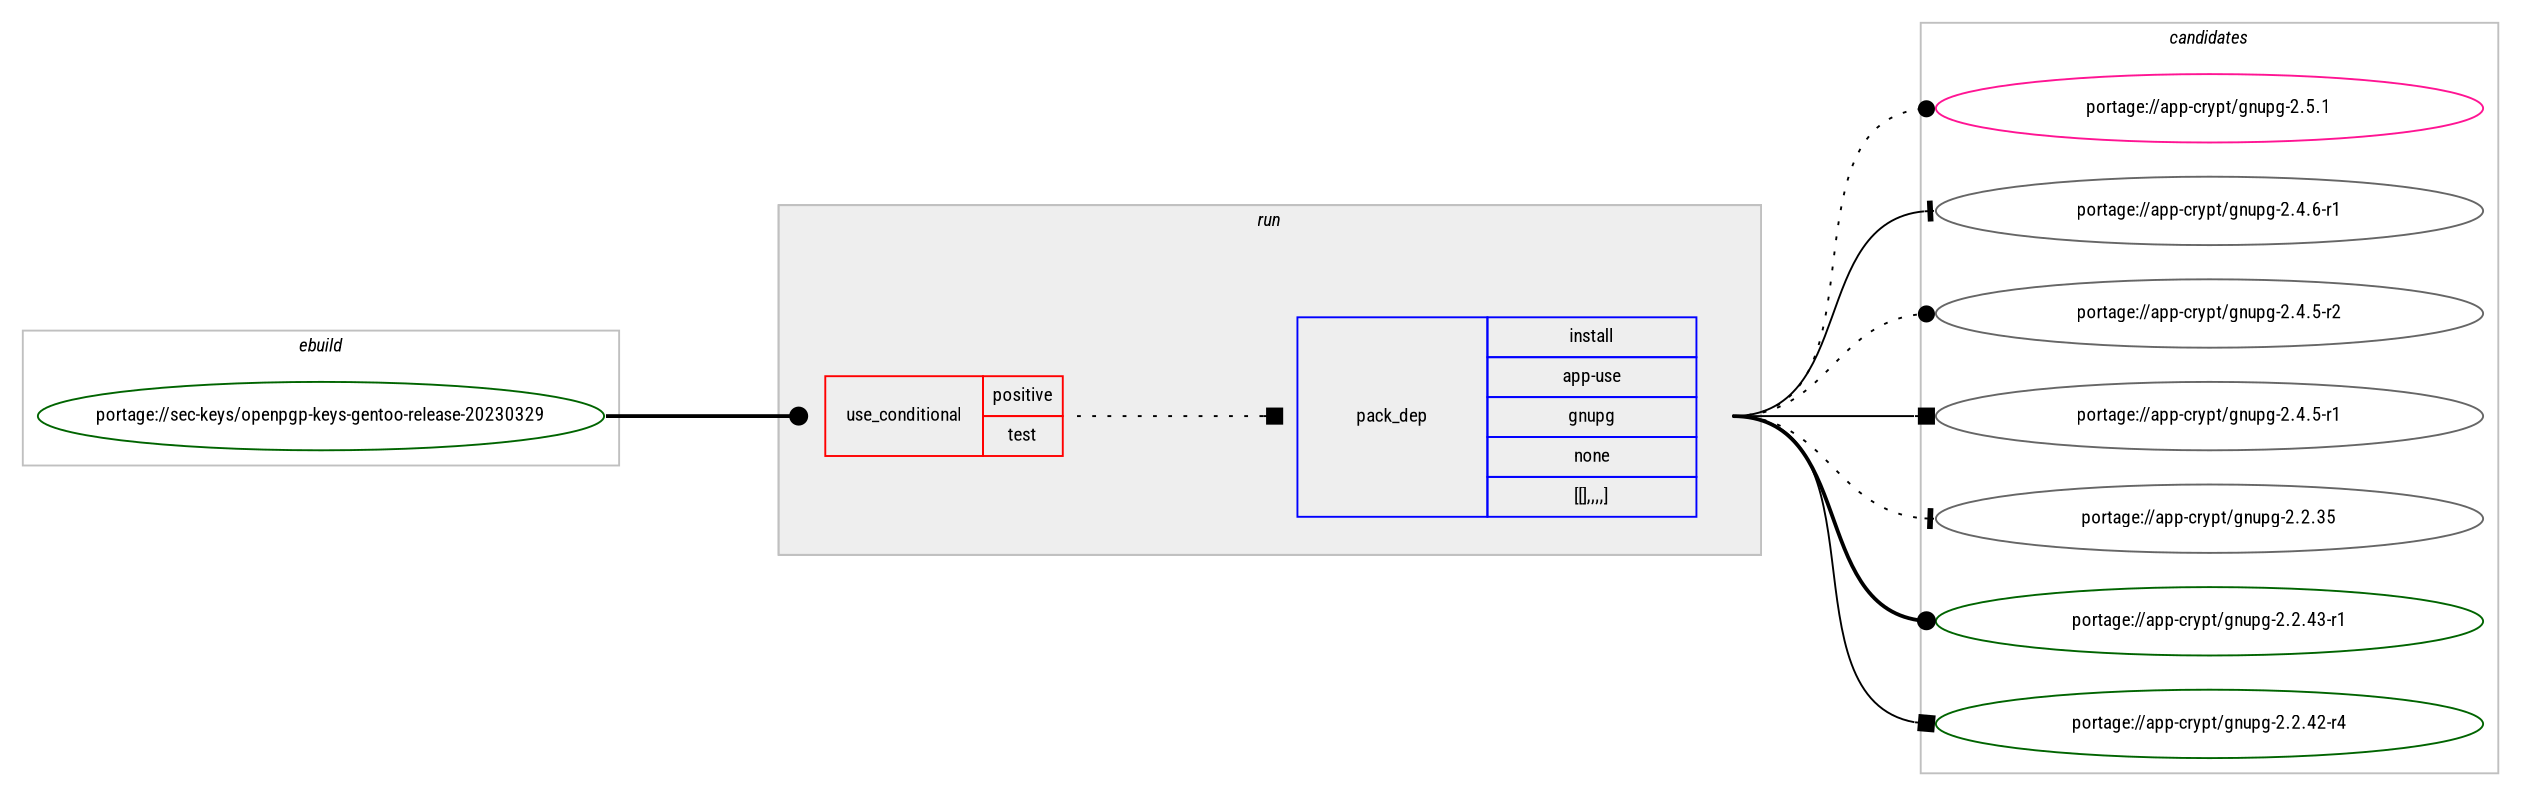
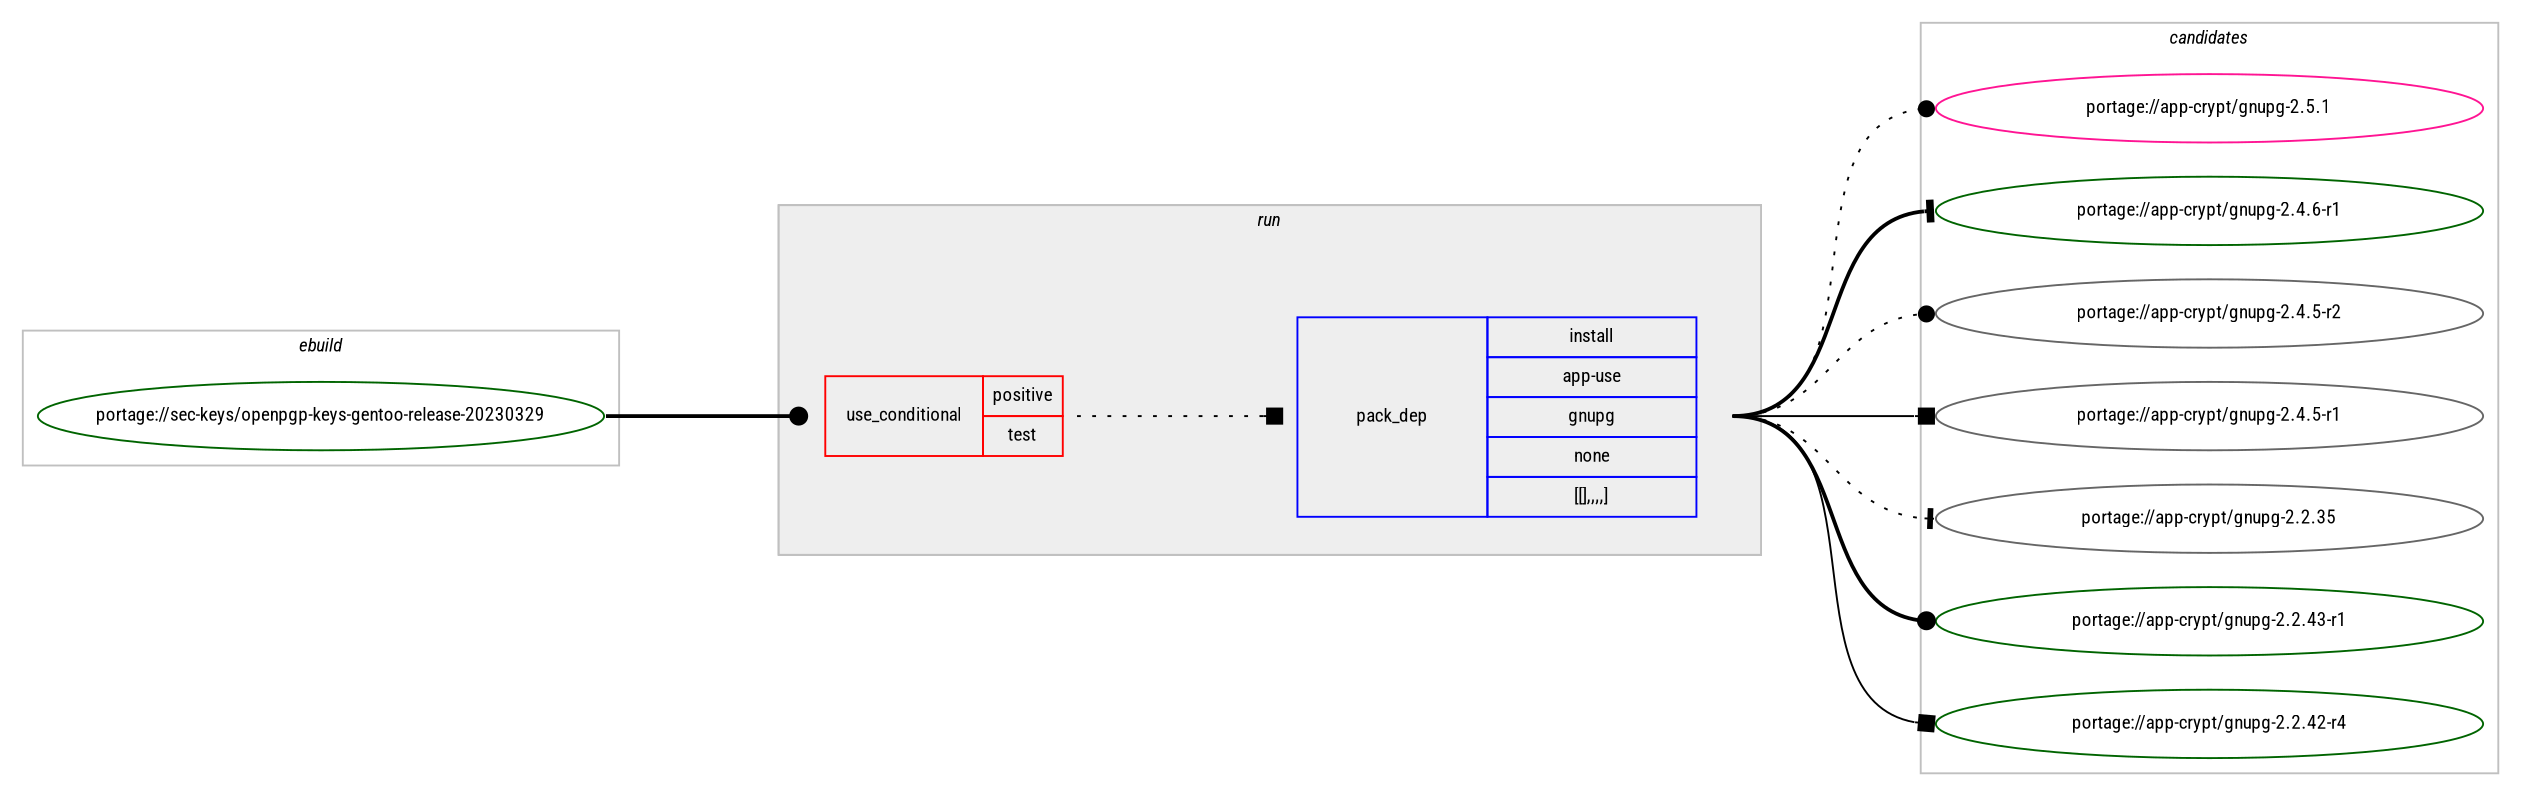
node "portage://app-crypt/gnupg-2.4.6-r1": color gray40 -> darkgreen
edge "pack_dep" -> "portage://app-crypt/gnupg-2.4.6-r1": style solid -> bold
